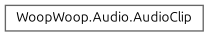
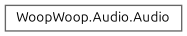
node "WoopWoop.Audio.AudioClip": label "WoopWoop.Audio.AudioClip" -> "WoopWoop.Audio.Audio"
